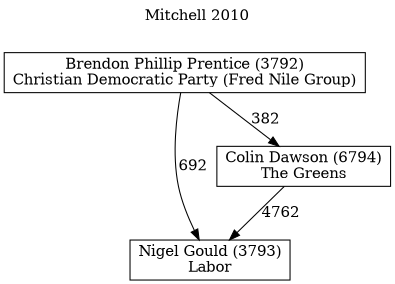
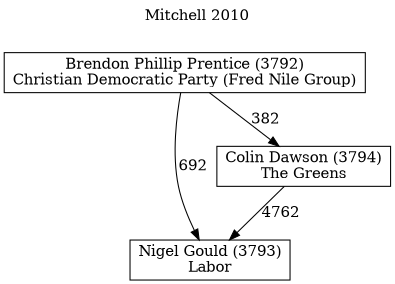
node "Colin Dawson (6794) The Greens": label "Colin Dawson (6794) The Greens" -> "Colin Dawson (3794) The Greens"
